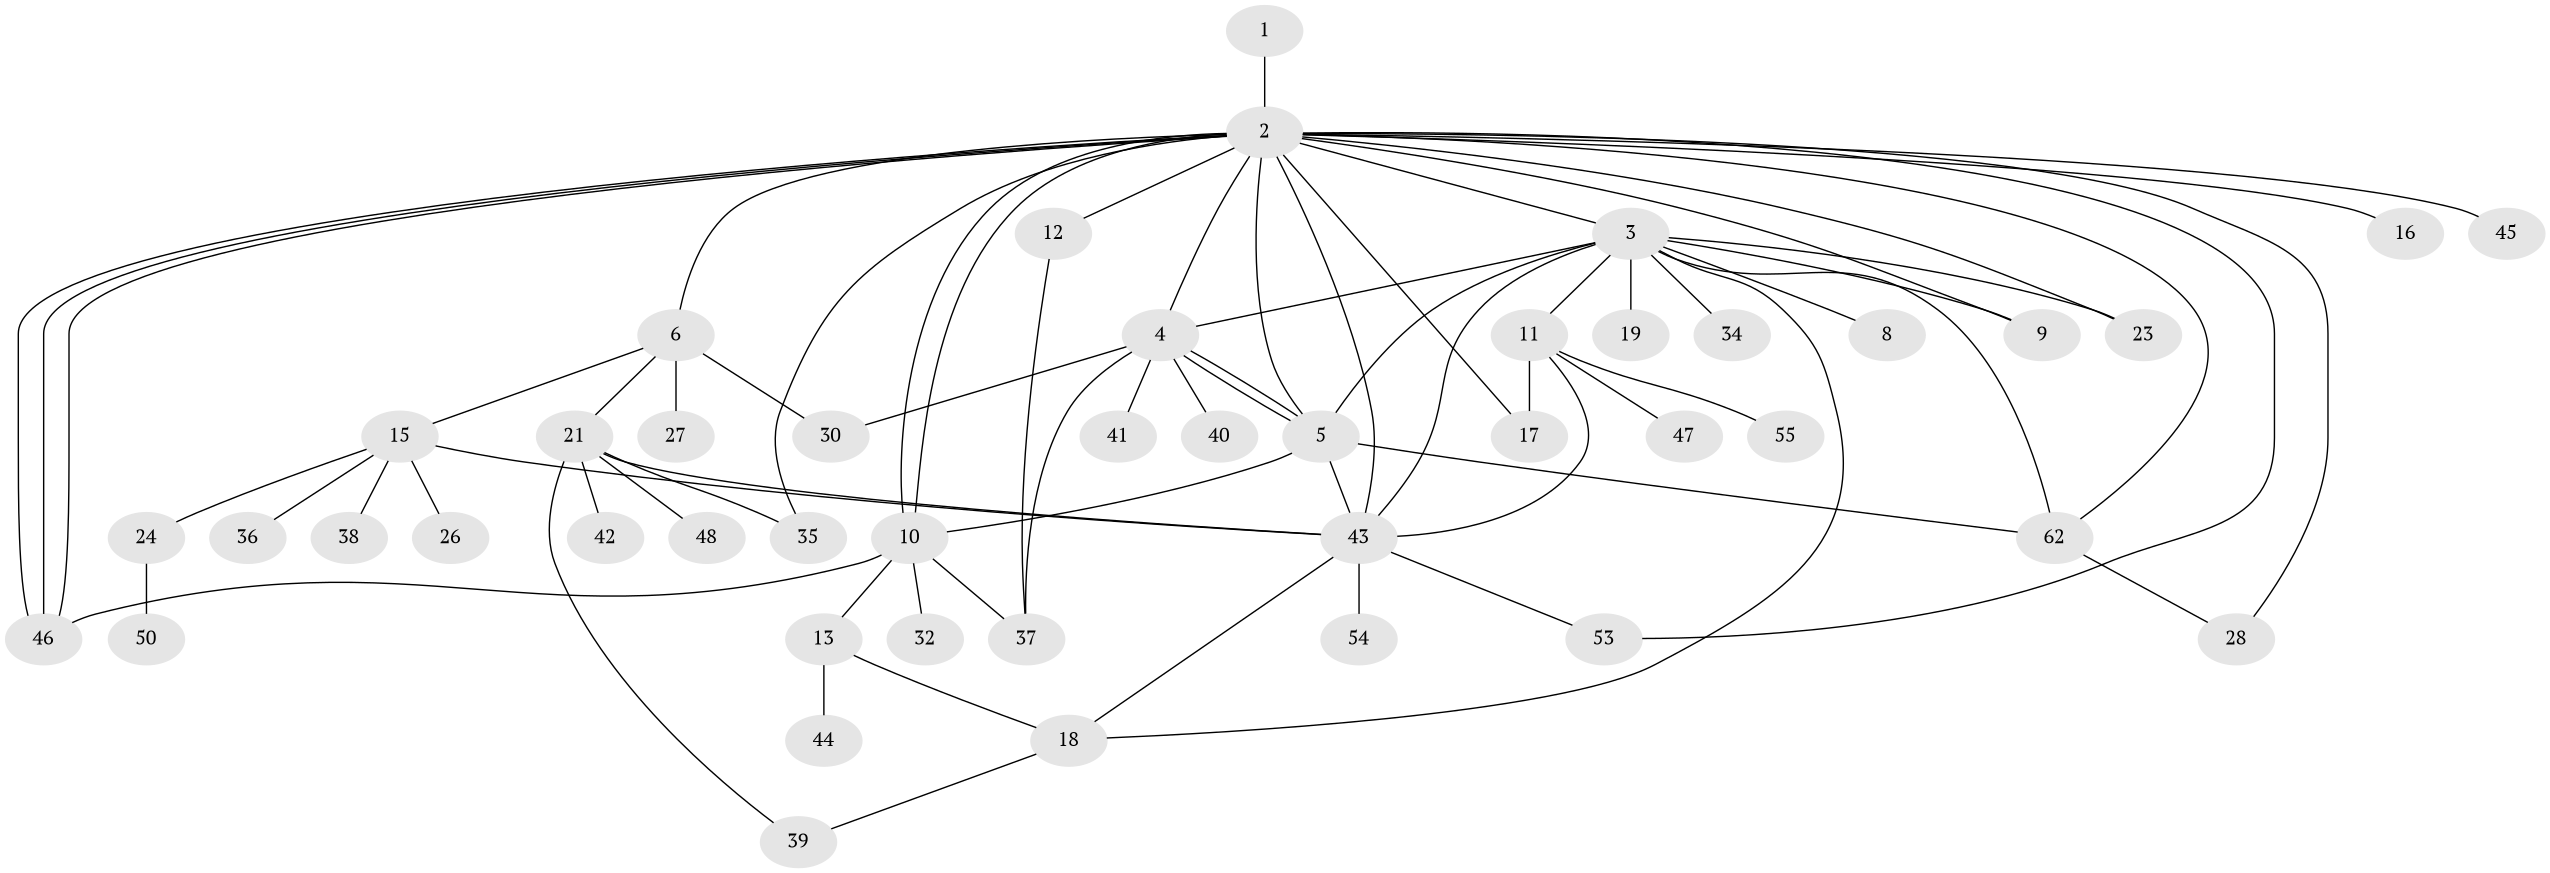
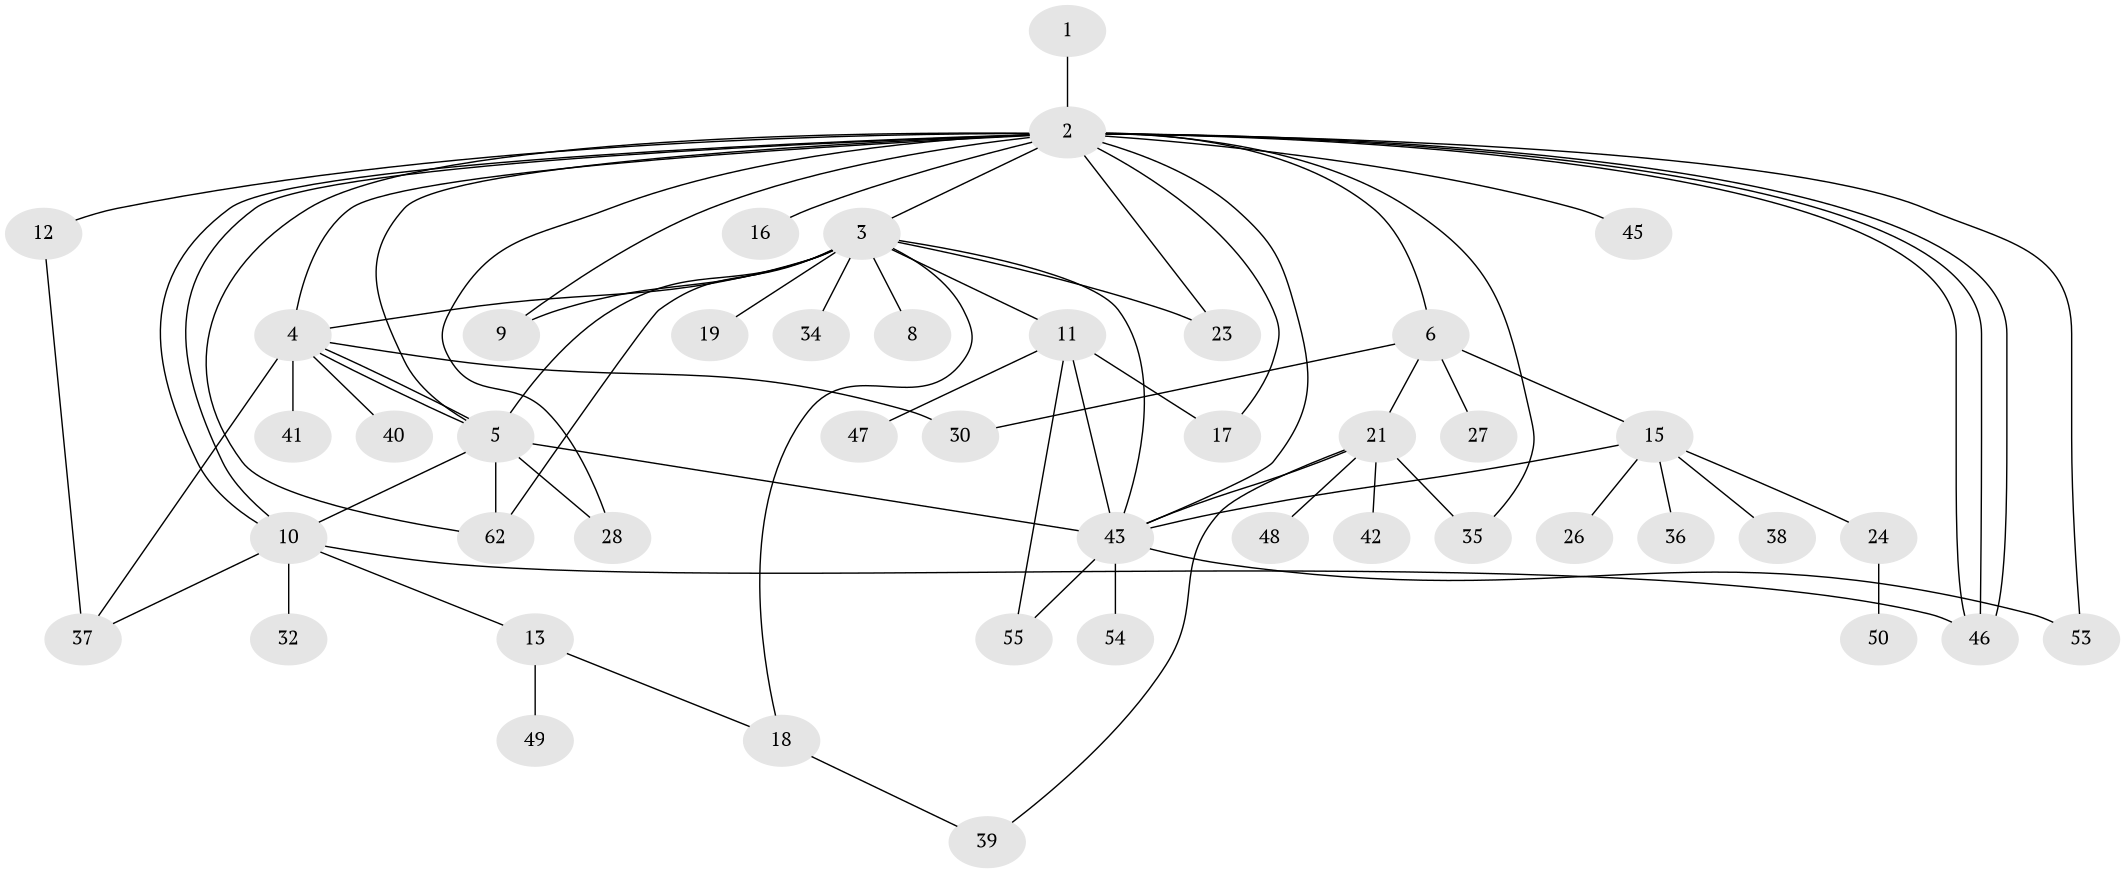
edge "62" -- "28": now "5" -- "28"
edge "43" -- "18": now "43" -- "55"
node "44": label "44" -> "49"
